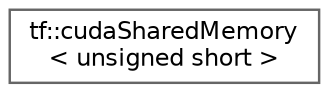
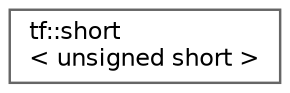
node "tf::cudaSharedMemory < unsigned short >": label "tf::cudaSharedMemory < unsigned short >" -> "tf::short < unsigned short >"
